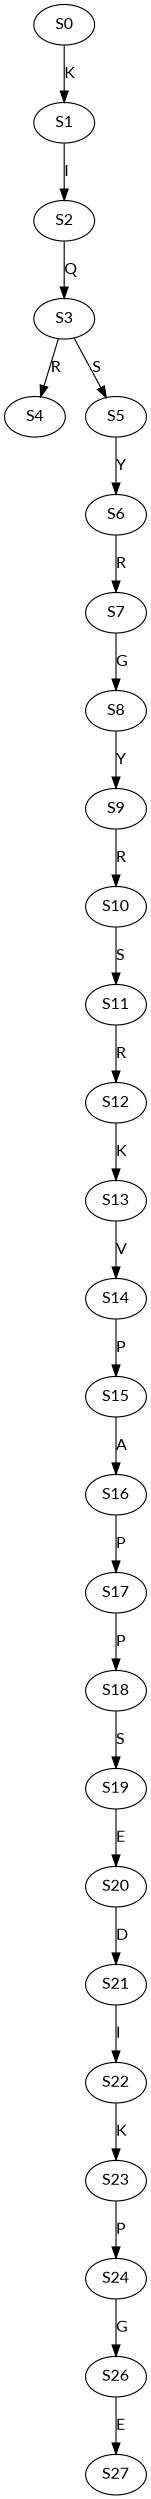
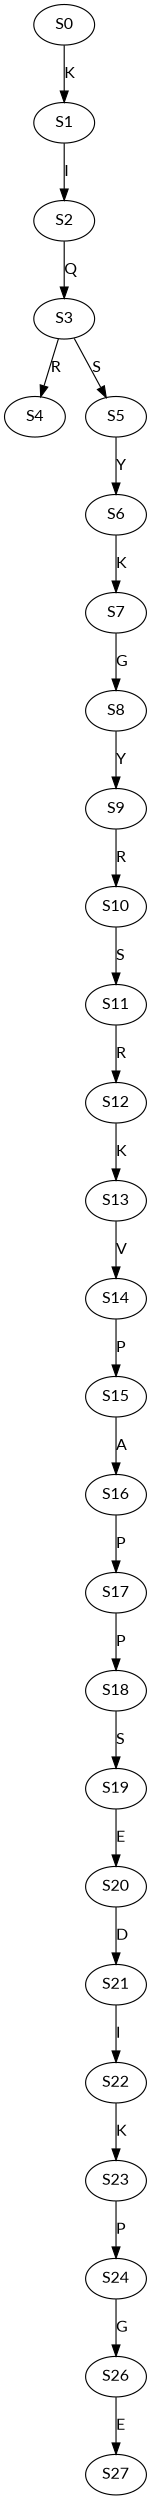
edge "S6" -> "S7": label "R" -> "K"
